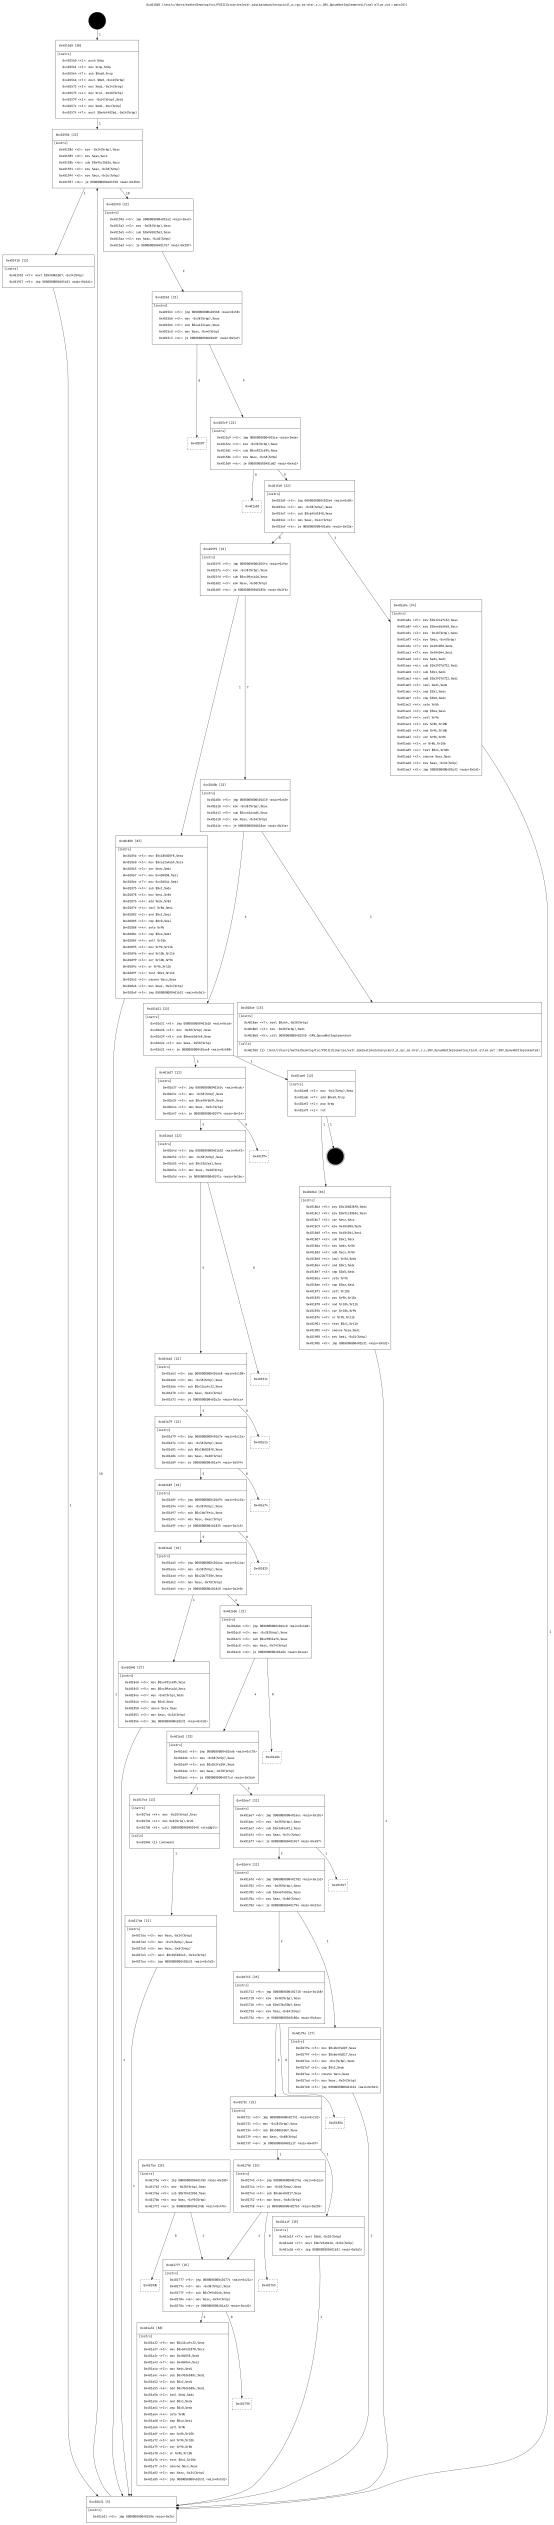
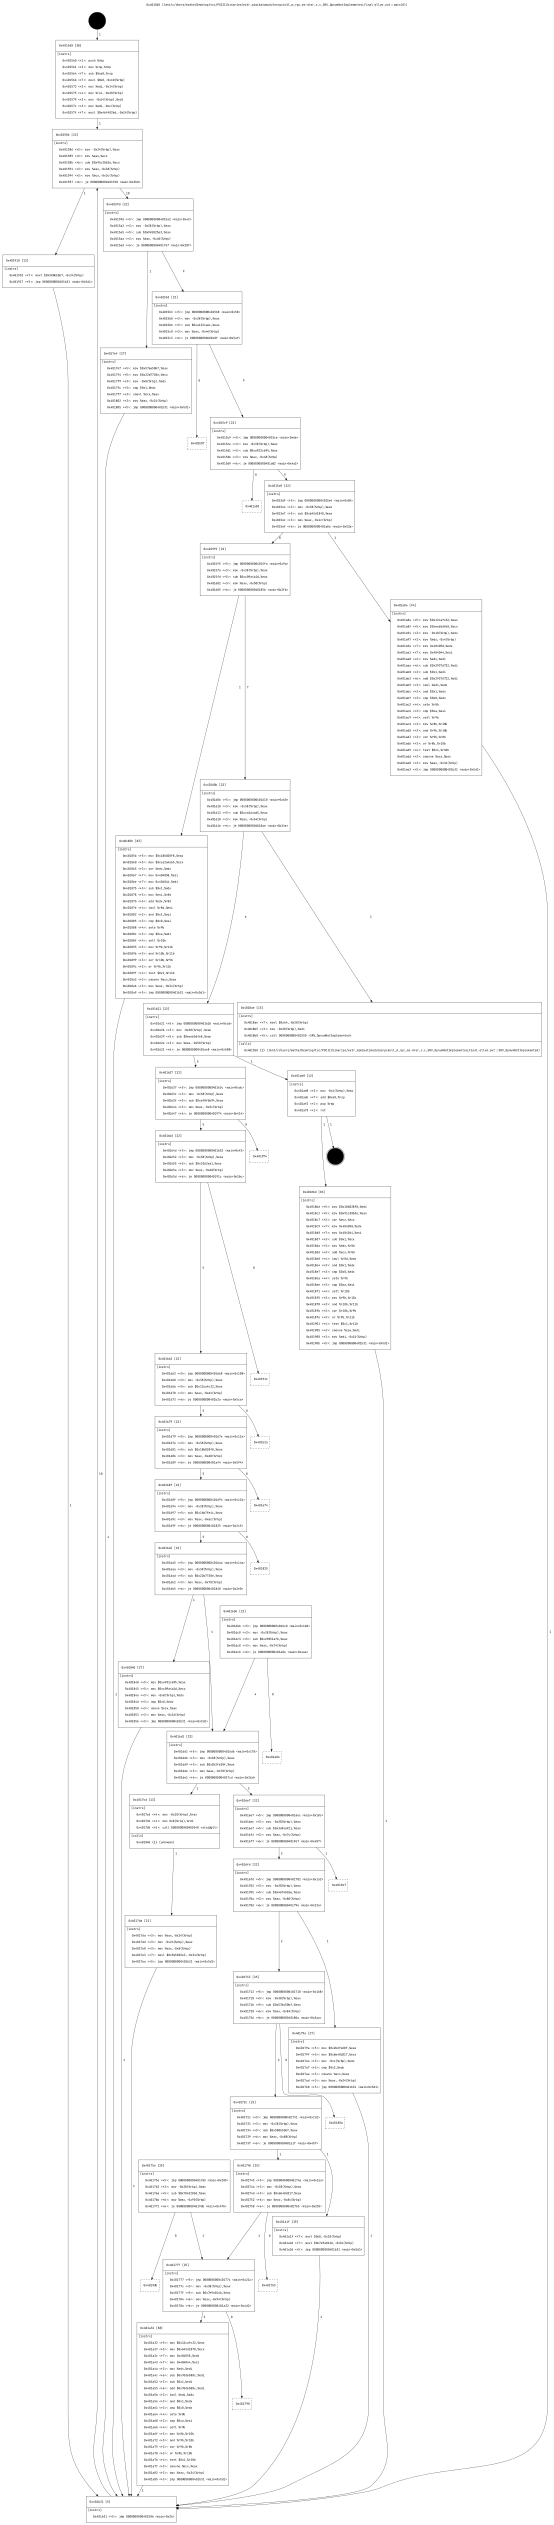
node "0x4017ef [27]": added
edge "0x4016a5 [22]" -> "0x4016bb [22]": now "0x4016a5 [22]" -> "0x4016d1 [22]"
edge "0x401a32 [88]" -> "0x401b31 [5]": added, label "1"
